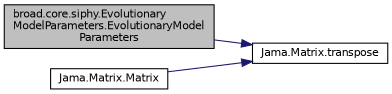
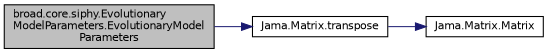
edge "Jama.Matrix.Matrix" -> "Jama.Matrix.transpose": reversed
